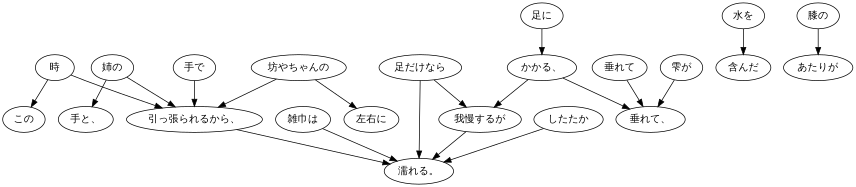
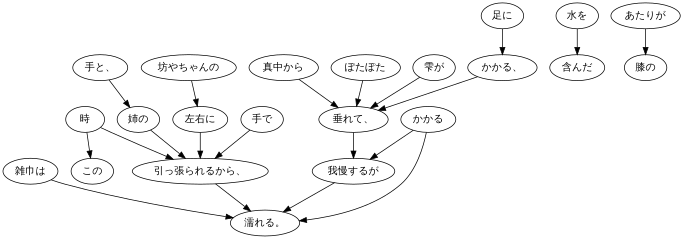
edge "膝の" -> "あたりが": reversed
node "真中から": added
node "足だけなら": label "足だけなら" -> "かかる"
node "垂れて": label "垂れて" -> "ぽたぽた"
edge "姉の" -> "手と、": reversed
edge "かかる、" -> "我慢するが": now "垂れて、" -> "我慢するが"
edge "坊やちゃんの" -> "引っ張られるから、": now "左右に" -> "引っ張られるから、"
node "したたか": removed
